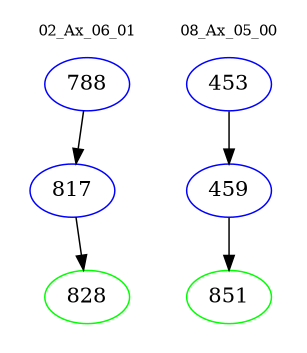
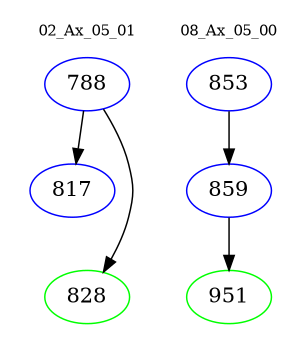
cluster "02_Ax_06_01": label "02_Ax_06_01" -> "02_Ax_05_01"
node "453": label "453" -> "853"
node "459": label "459" -> "859"
edge "817" -> "828": now "788" -> "828"
node "851": label "851" -> "951"
